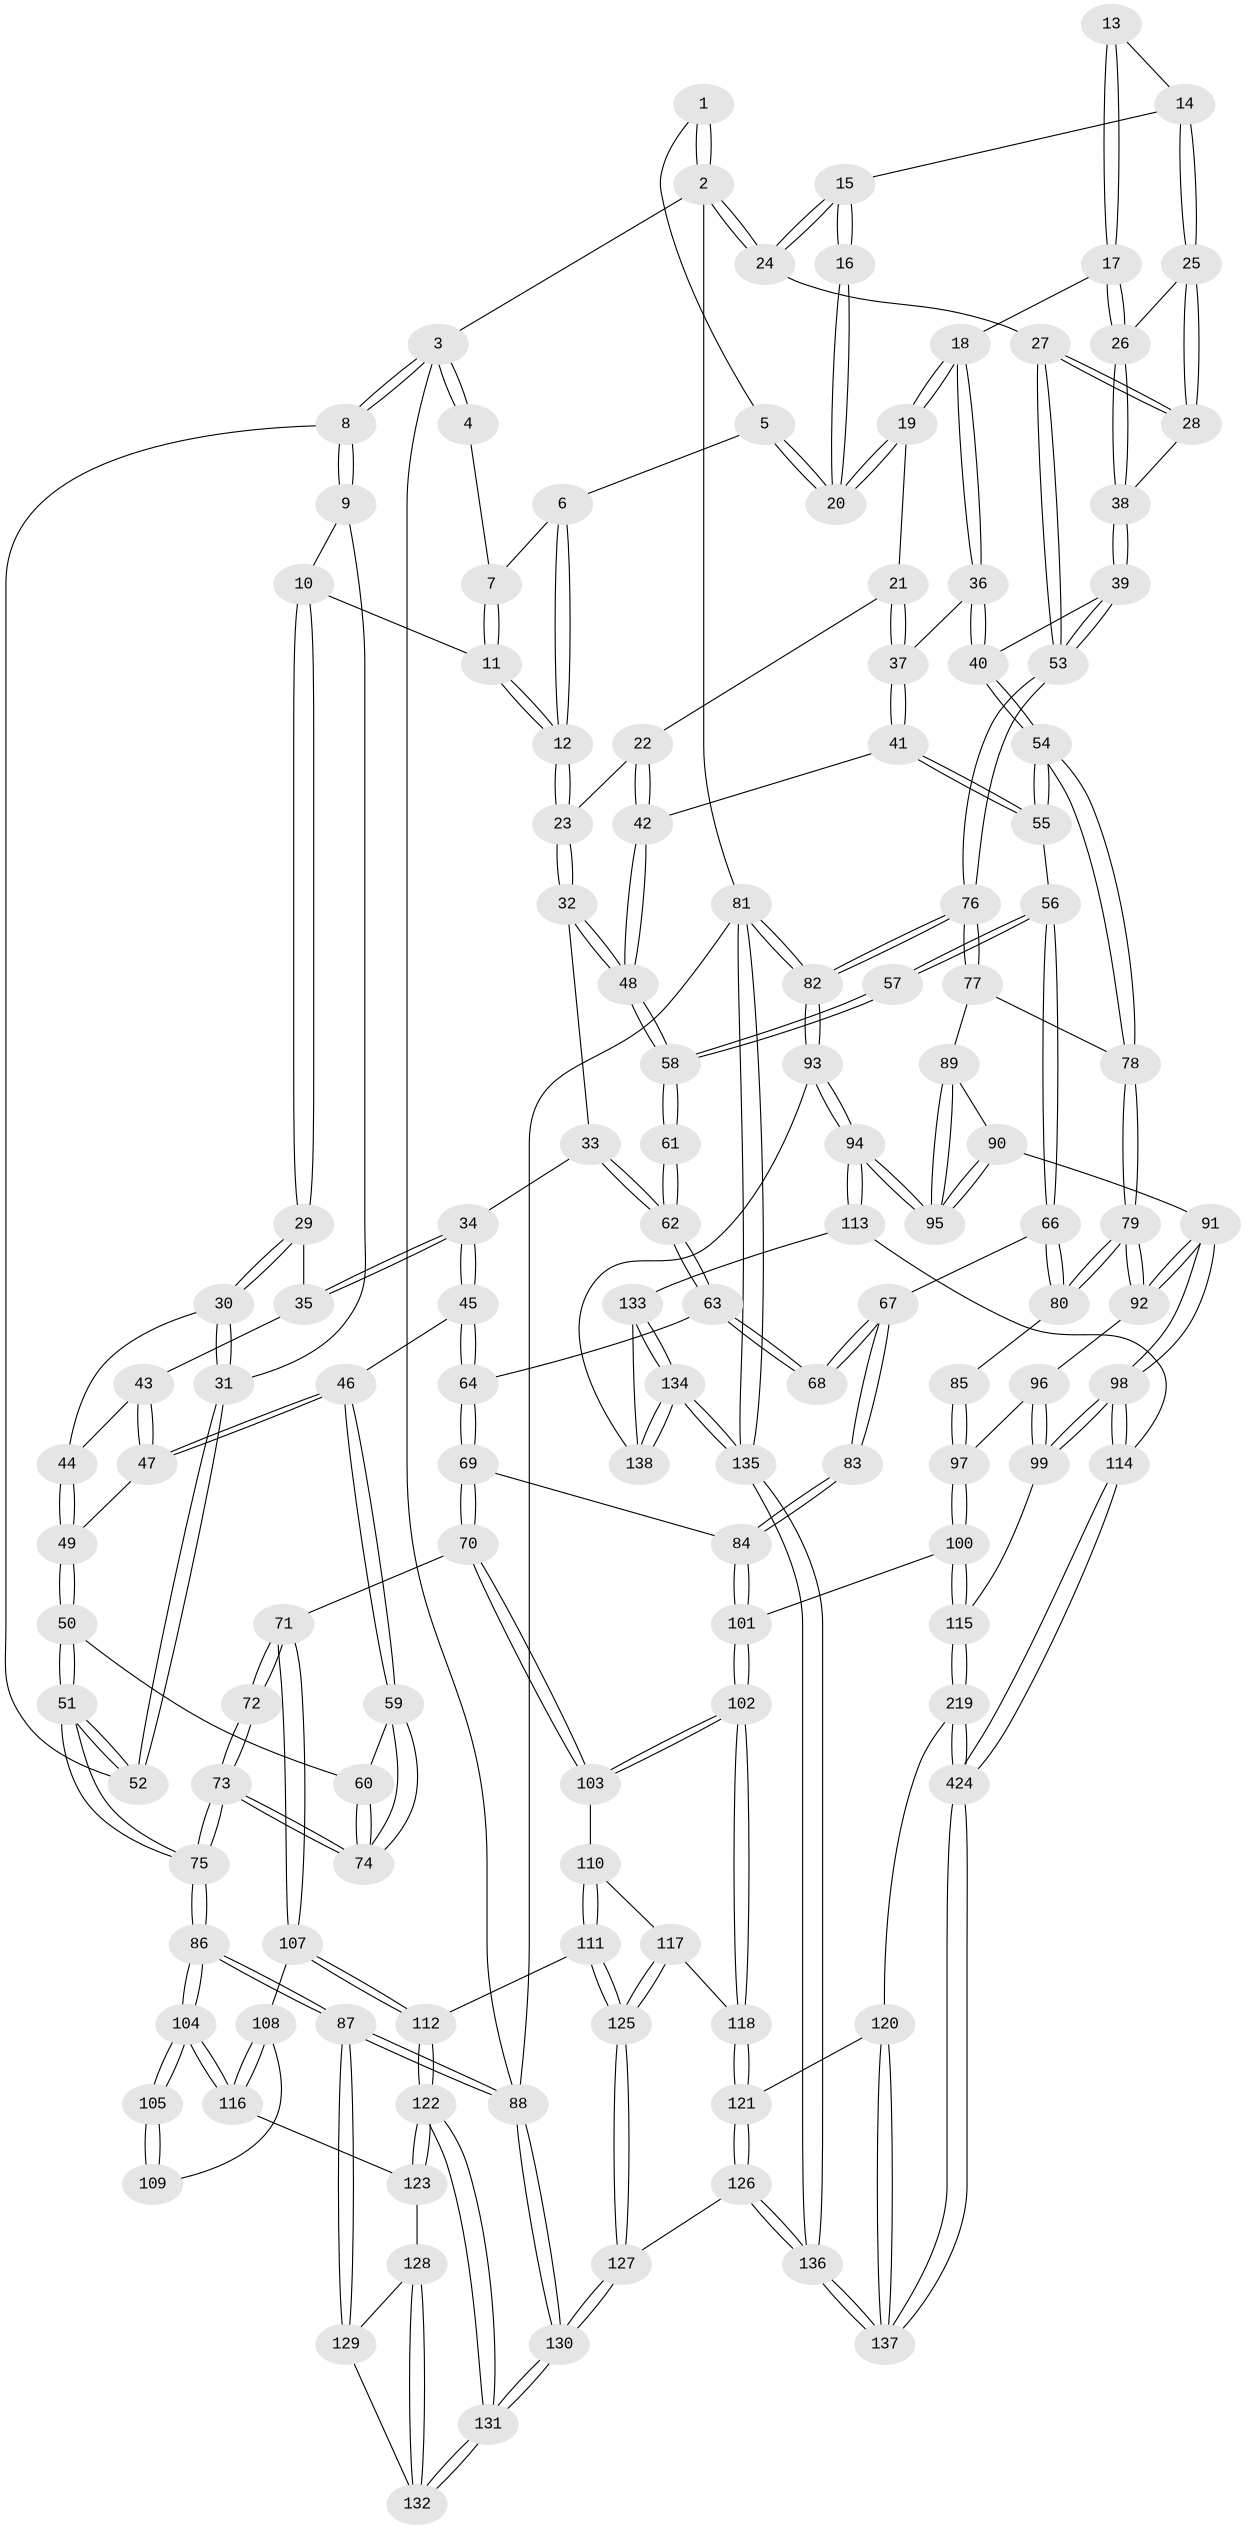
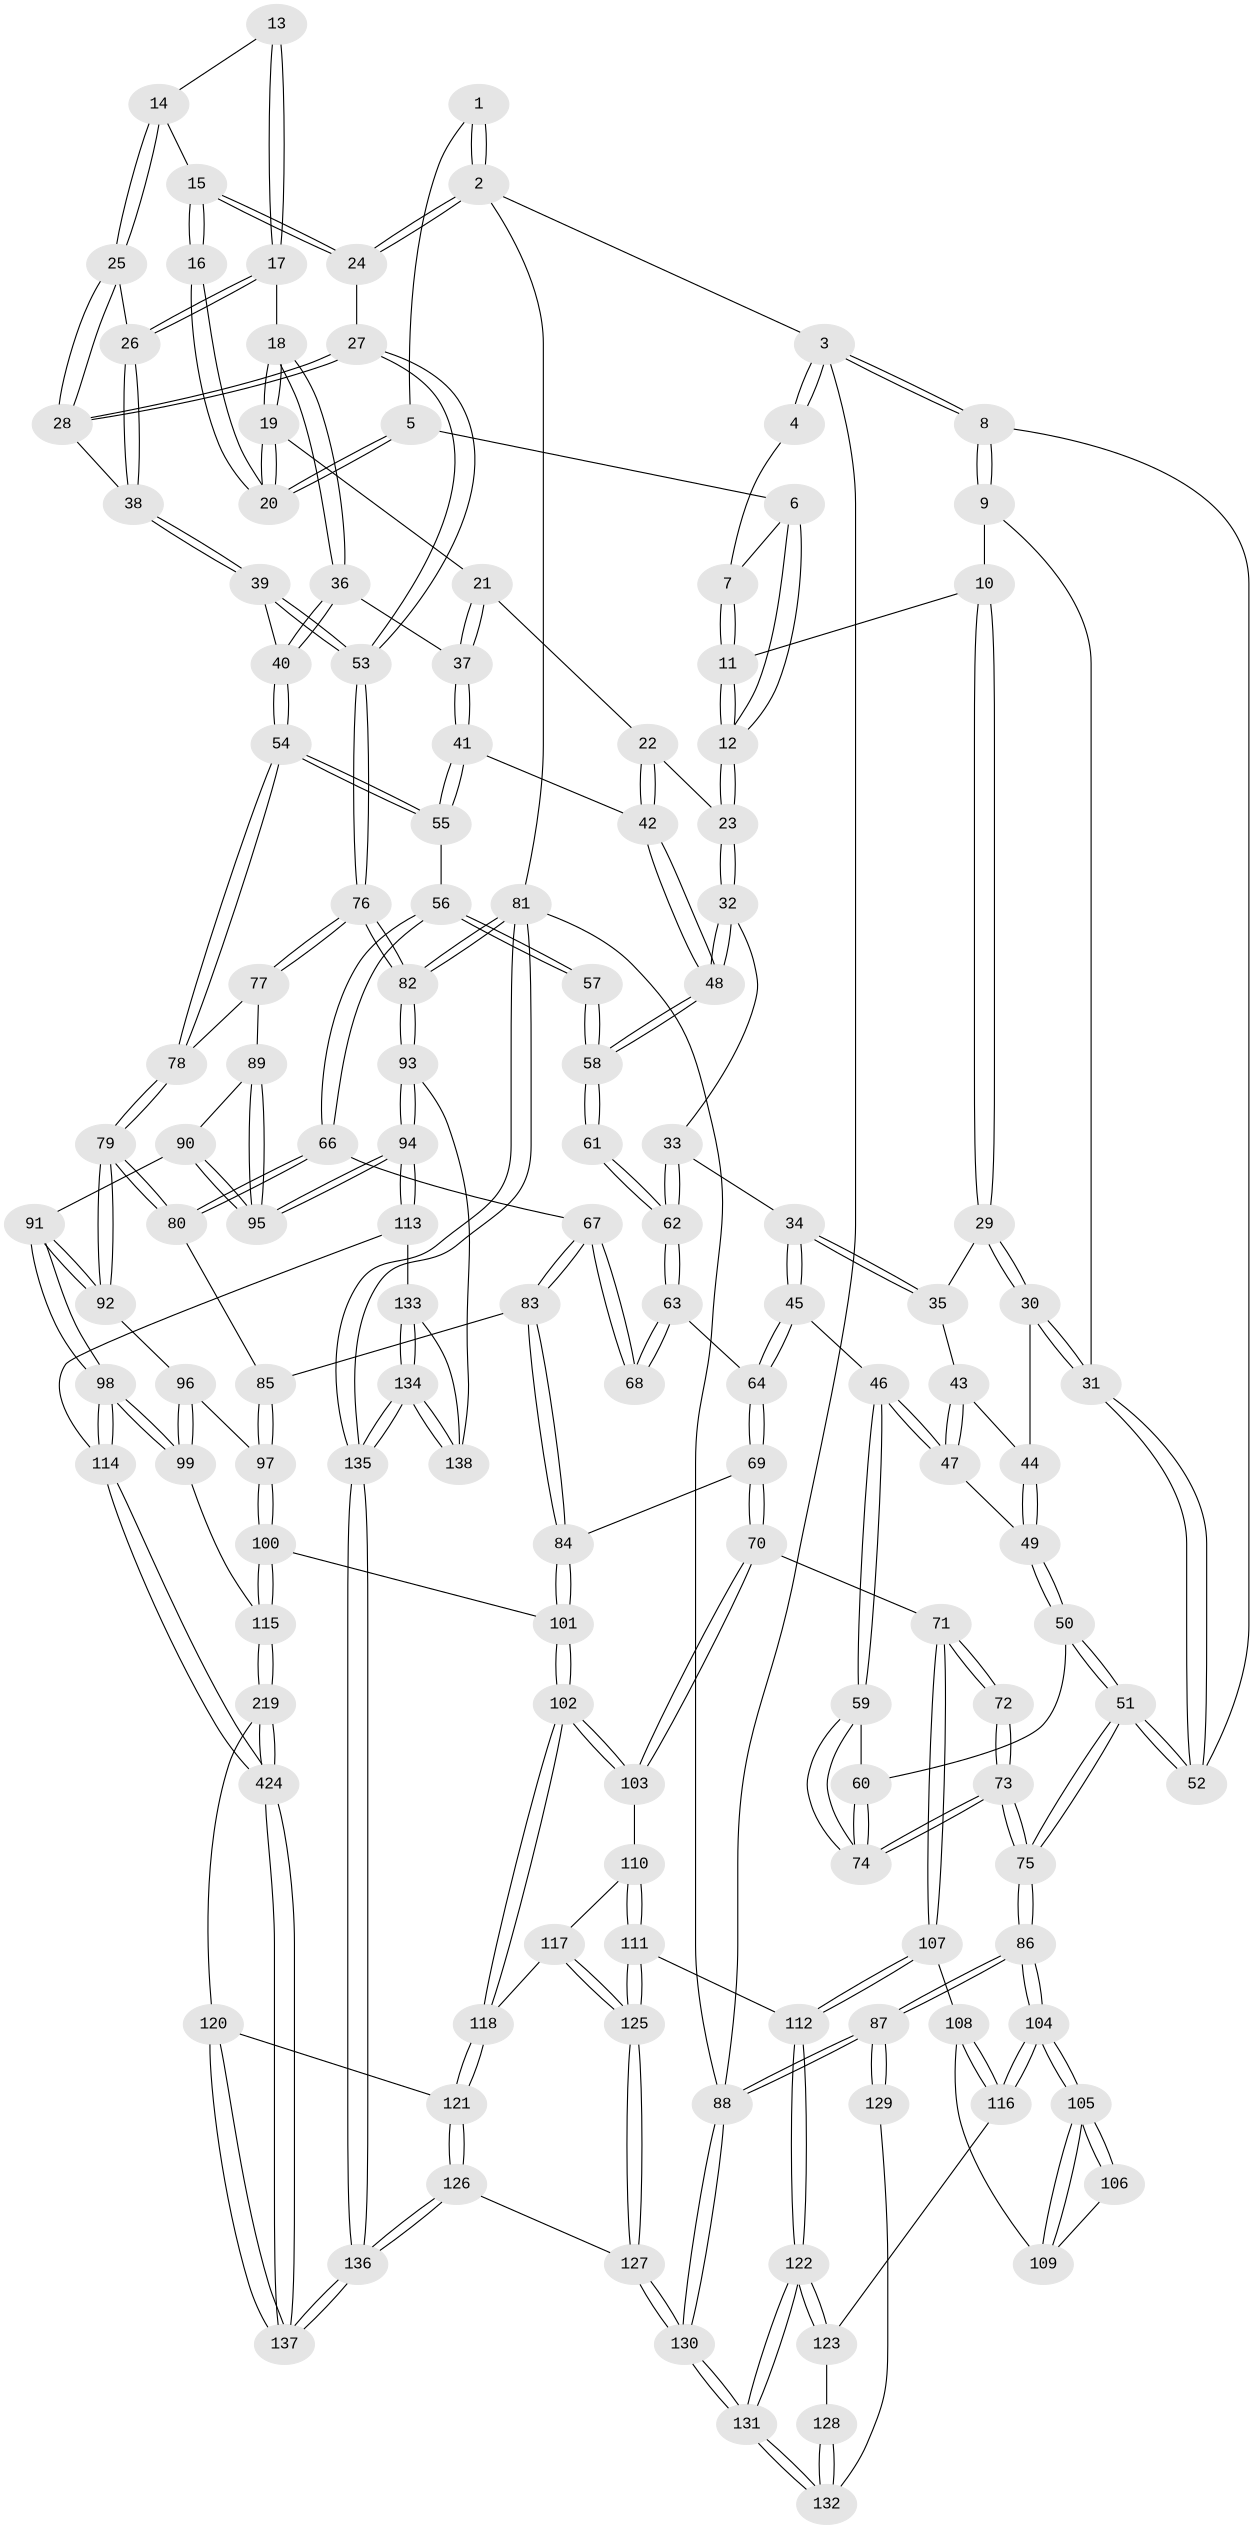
edge "83" -- "85": added
node "106": added
edge "128" -- "129": removed
